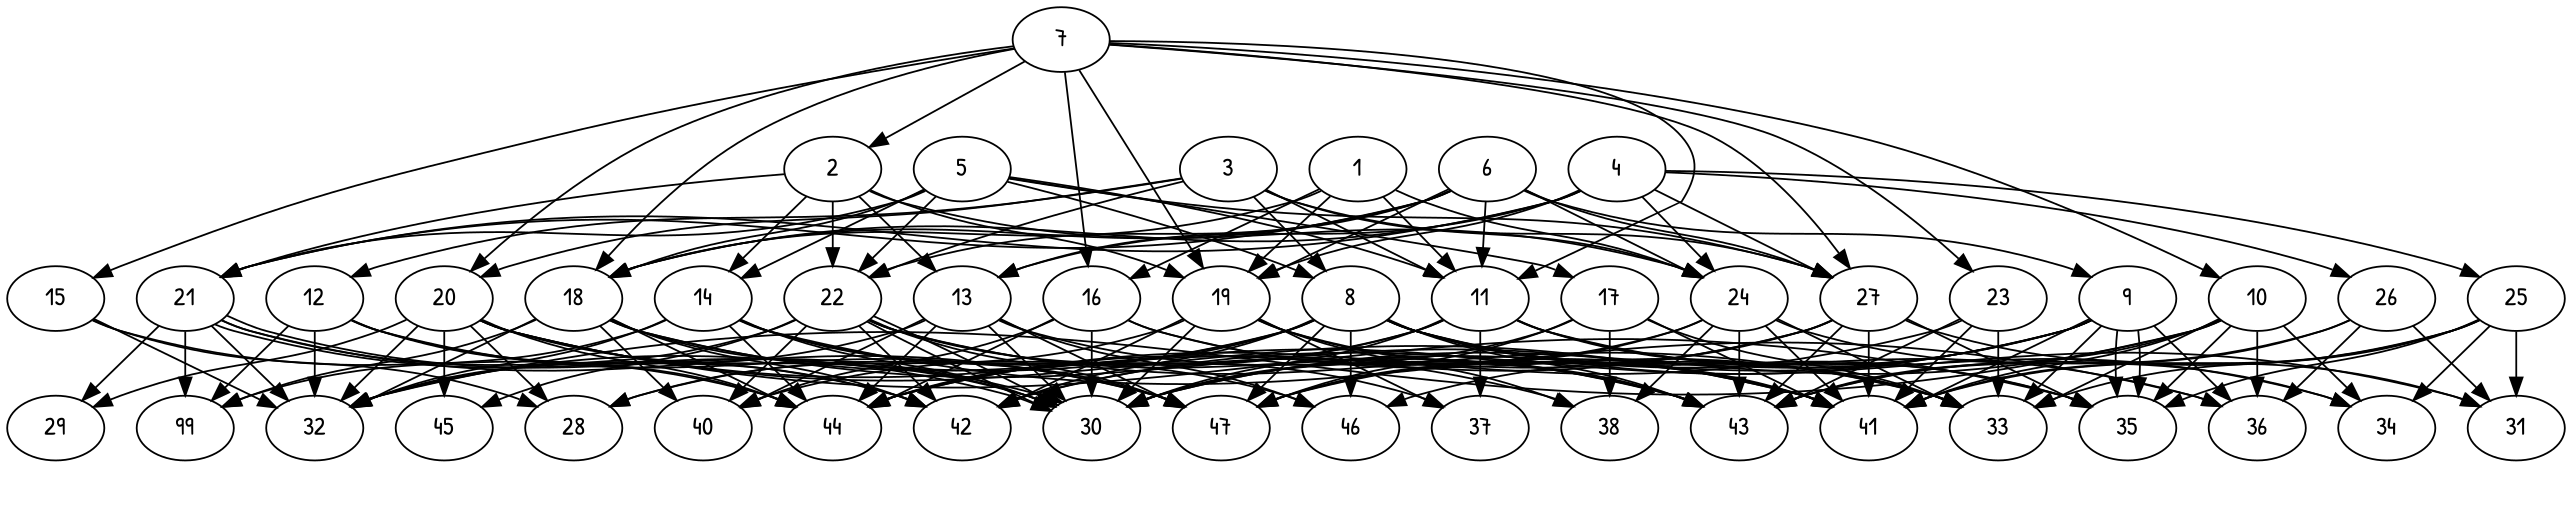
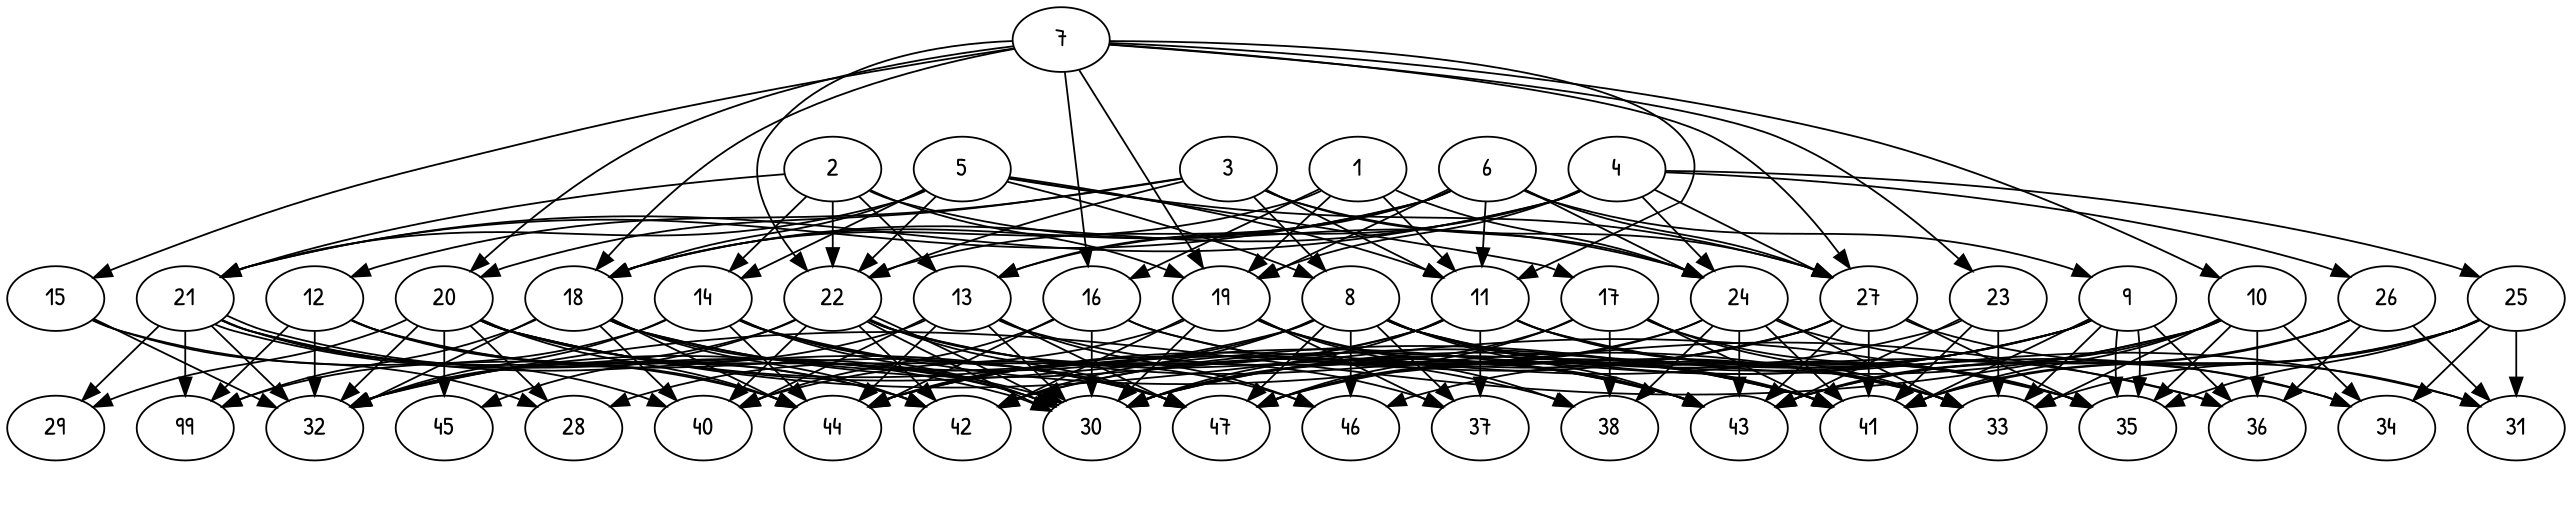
edge "7" -> "2": now "7" -> "22"
edge "21" -> "40": added
edge "17" -> "35": added
edge "8" -> "28": now "8" -> "37"
